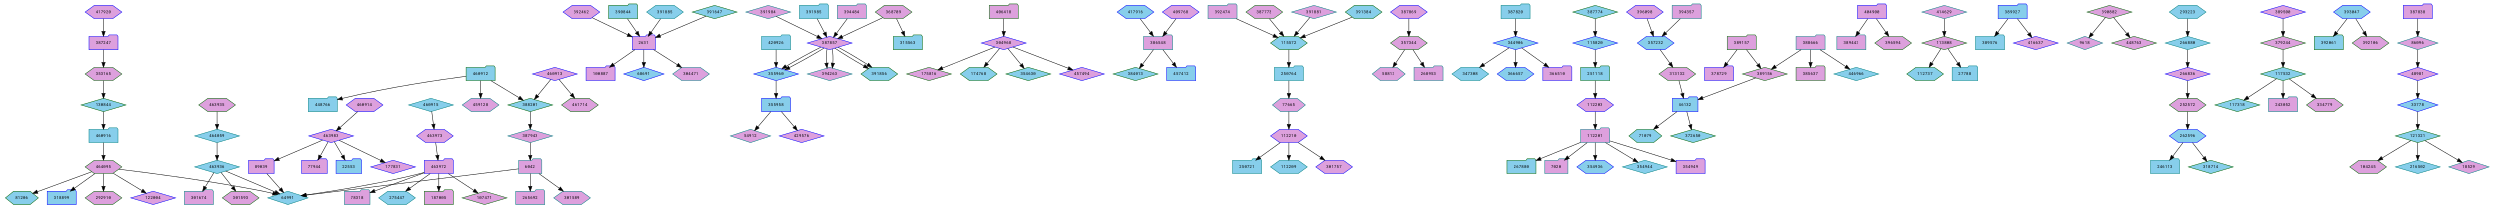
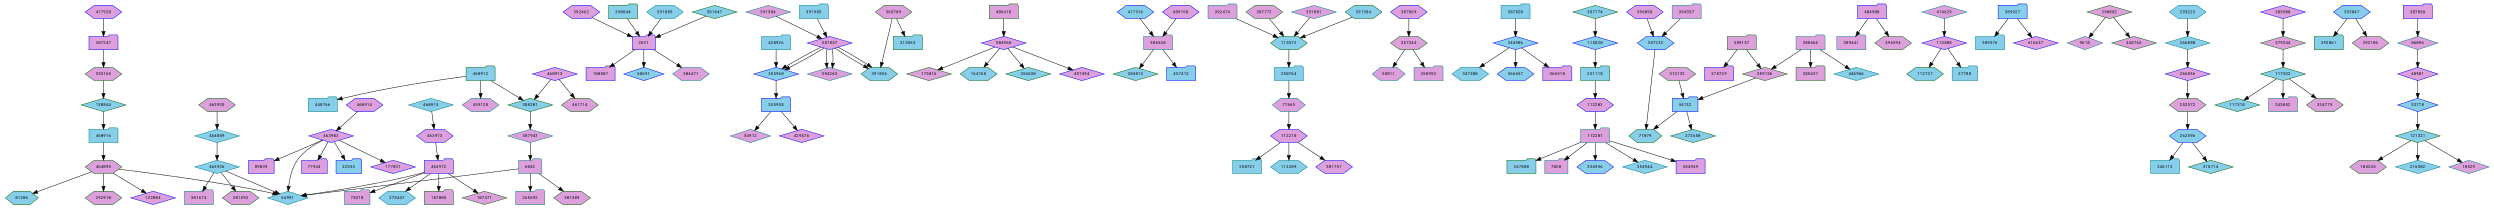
node "394484": removed
edge "368709" -> "387857": now "368709" -> "391856"
node "113808": color darkgreen -> blue
edge "357232" -> "313132": now "357232" -> "71079"
node "174768": label "174768" -> "164768"
edge "89039" -> "64991": now "463983" -> "64991"
node "318899": removed
node "301589": color teal -> darkgreen
